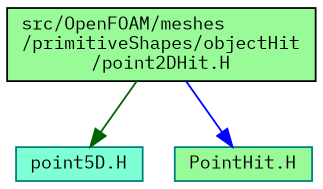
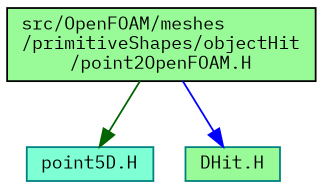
node "src/OpenFOAM/meshes /primitiveShapes/objectHit /point2DHit.H": label "src/OpenFOAM/meshes /primitiveShapes/objectHit /point2DHit.H" -> "src/OpenFOAM/meshes /primitiveShapes/objectHit /point2OpenFOAM.H"
node "PointHit.H": label "PointHit.H" -> "DHit.H"
